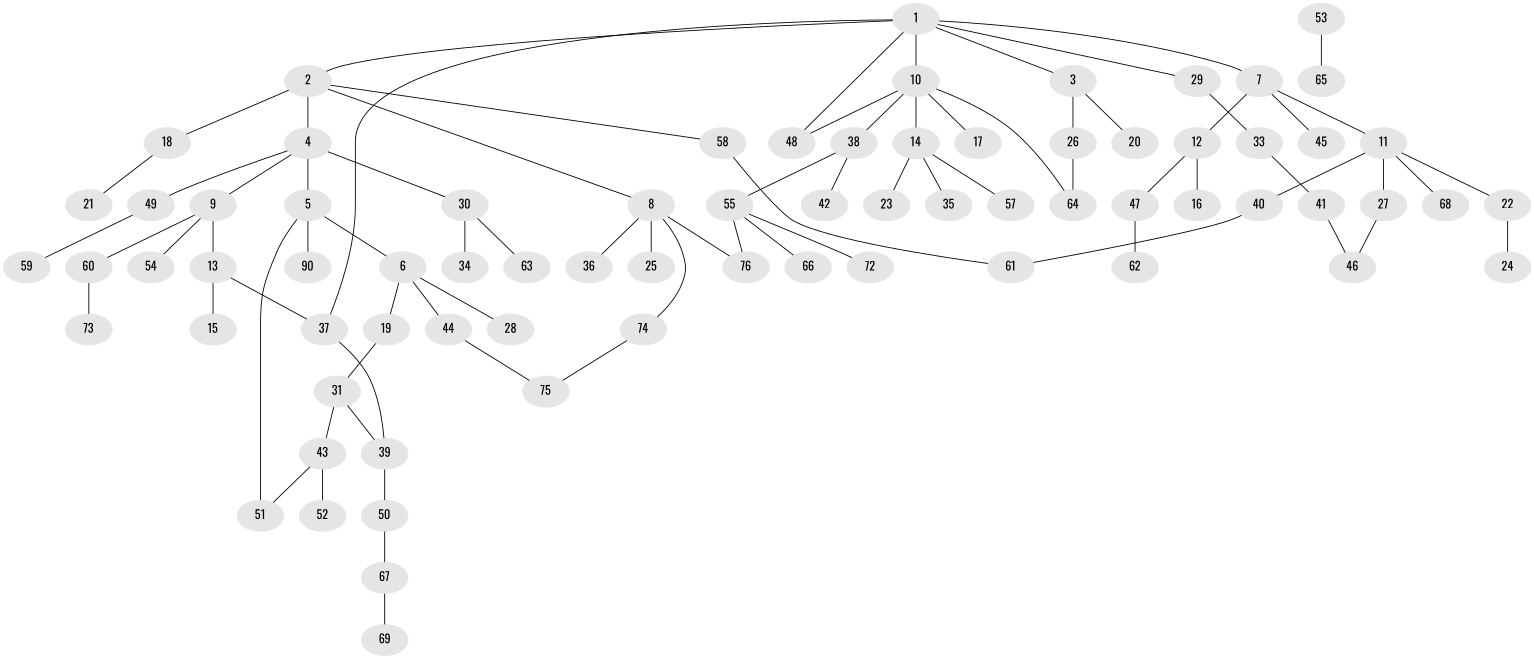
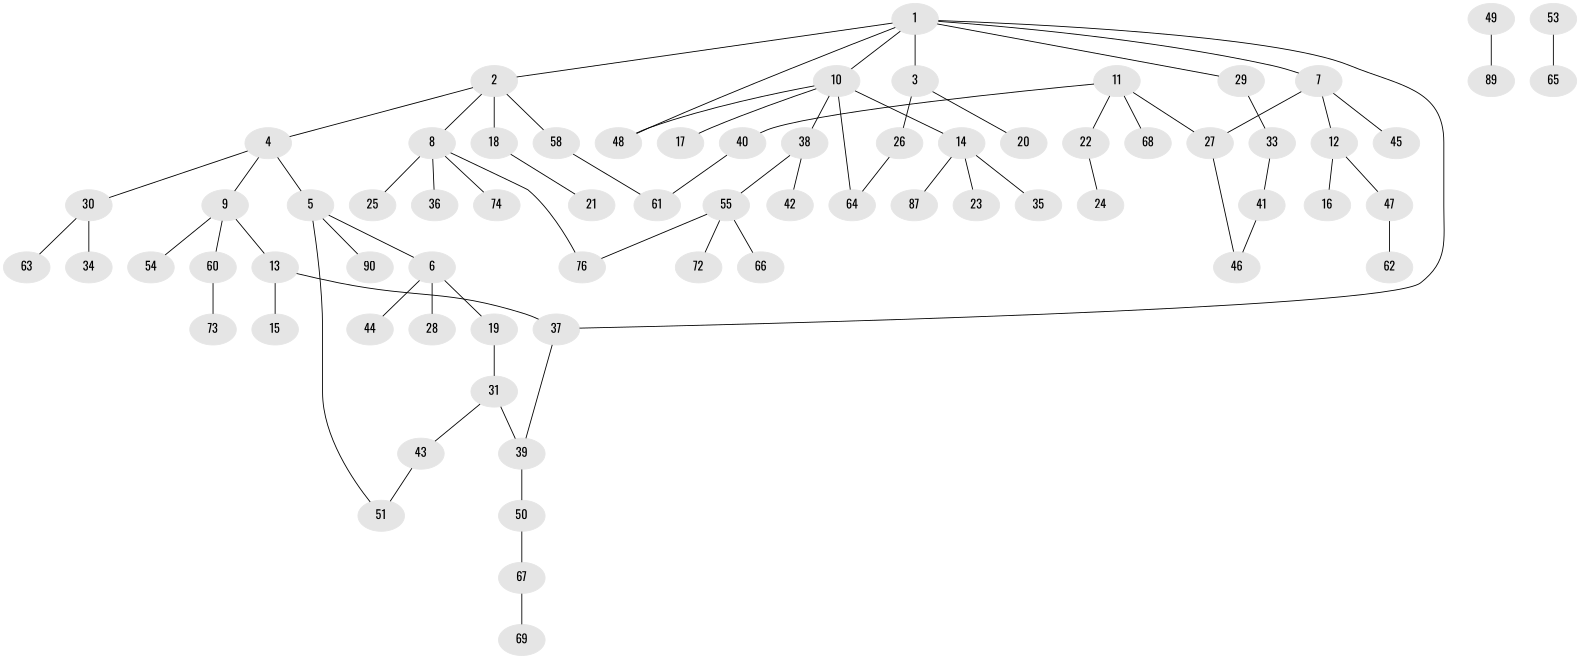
edge "7" -- "11": now "7" -- "27"
edge "4" -- "49": removed
node "57": label "57" -> "87"
node "59": label "59" -> "89"
node "75": removed
node "52": removed
